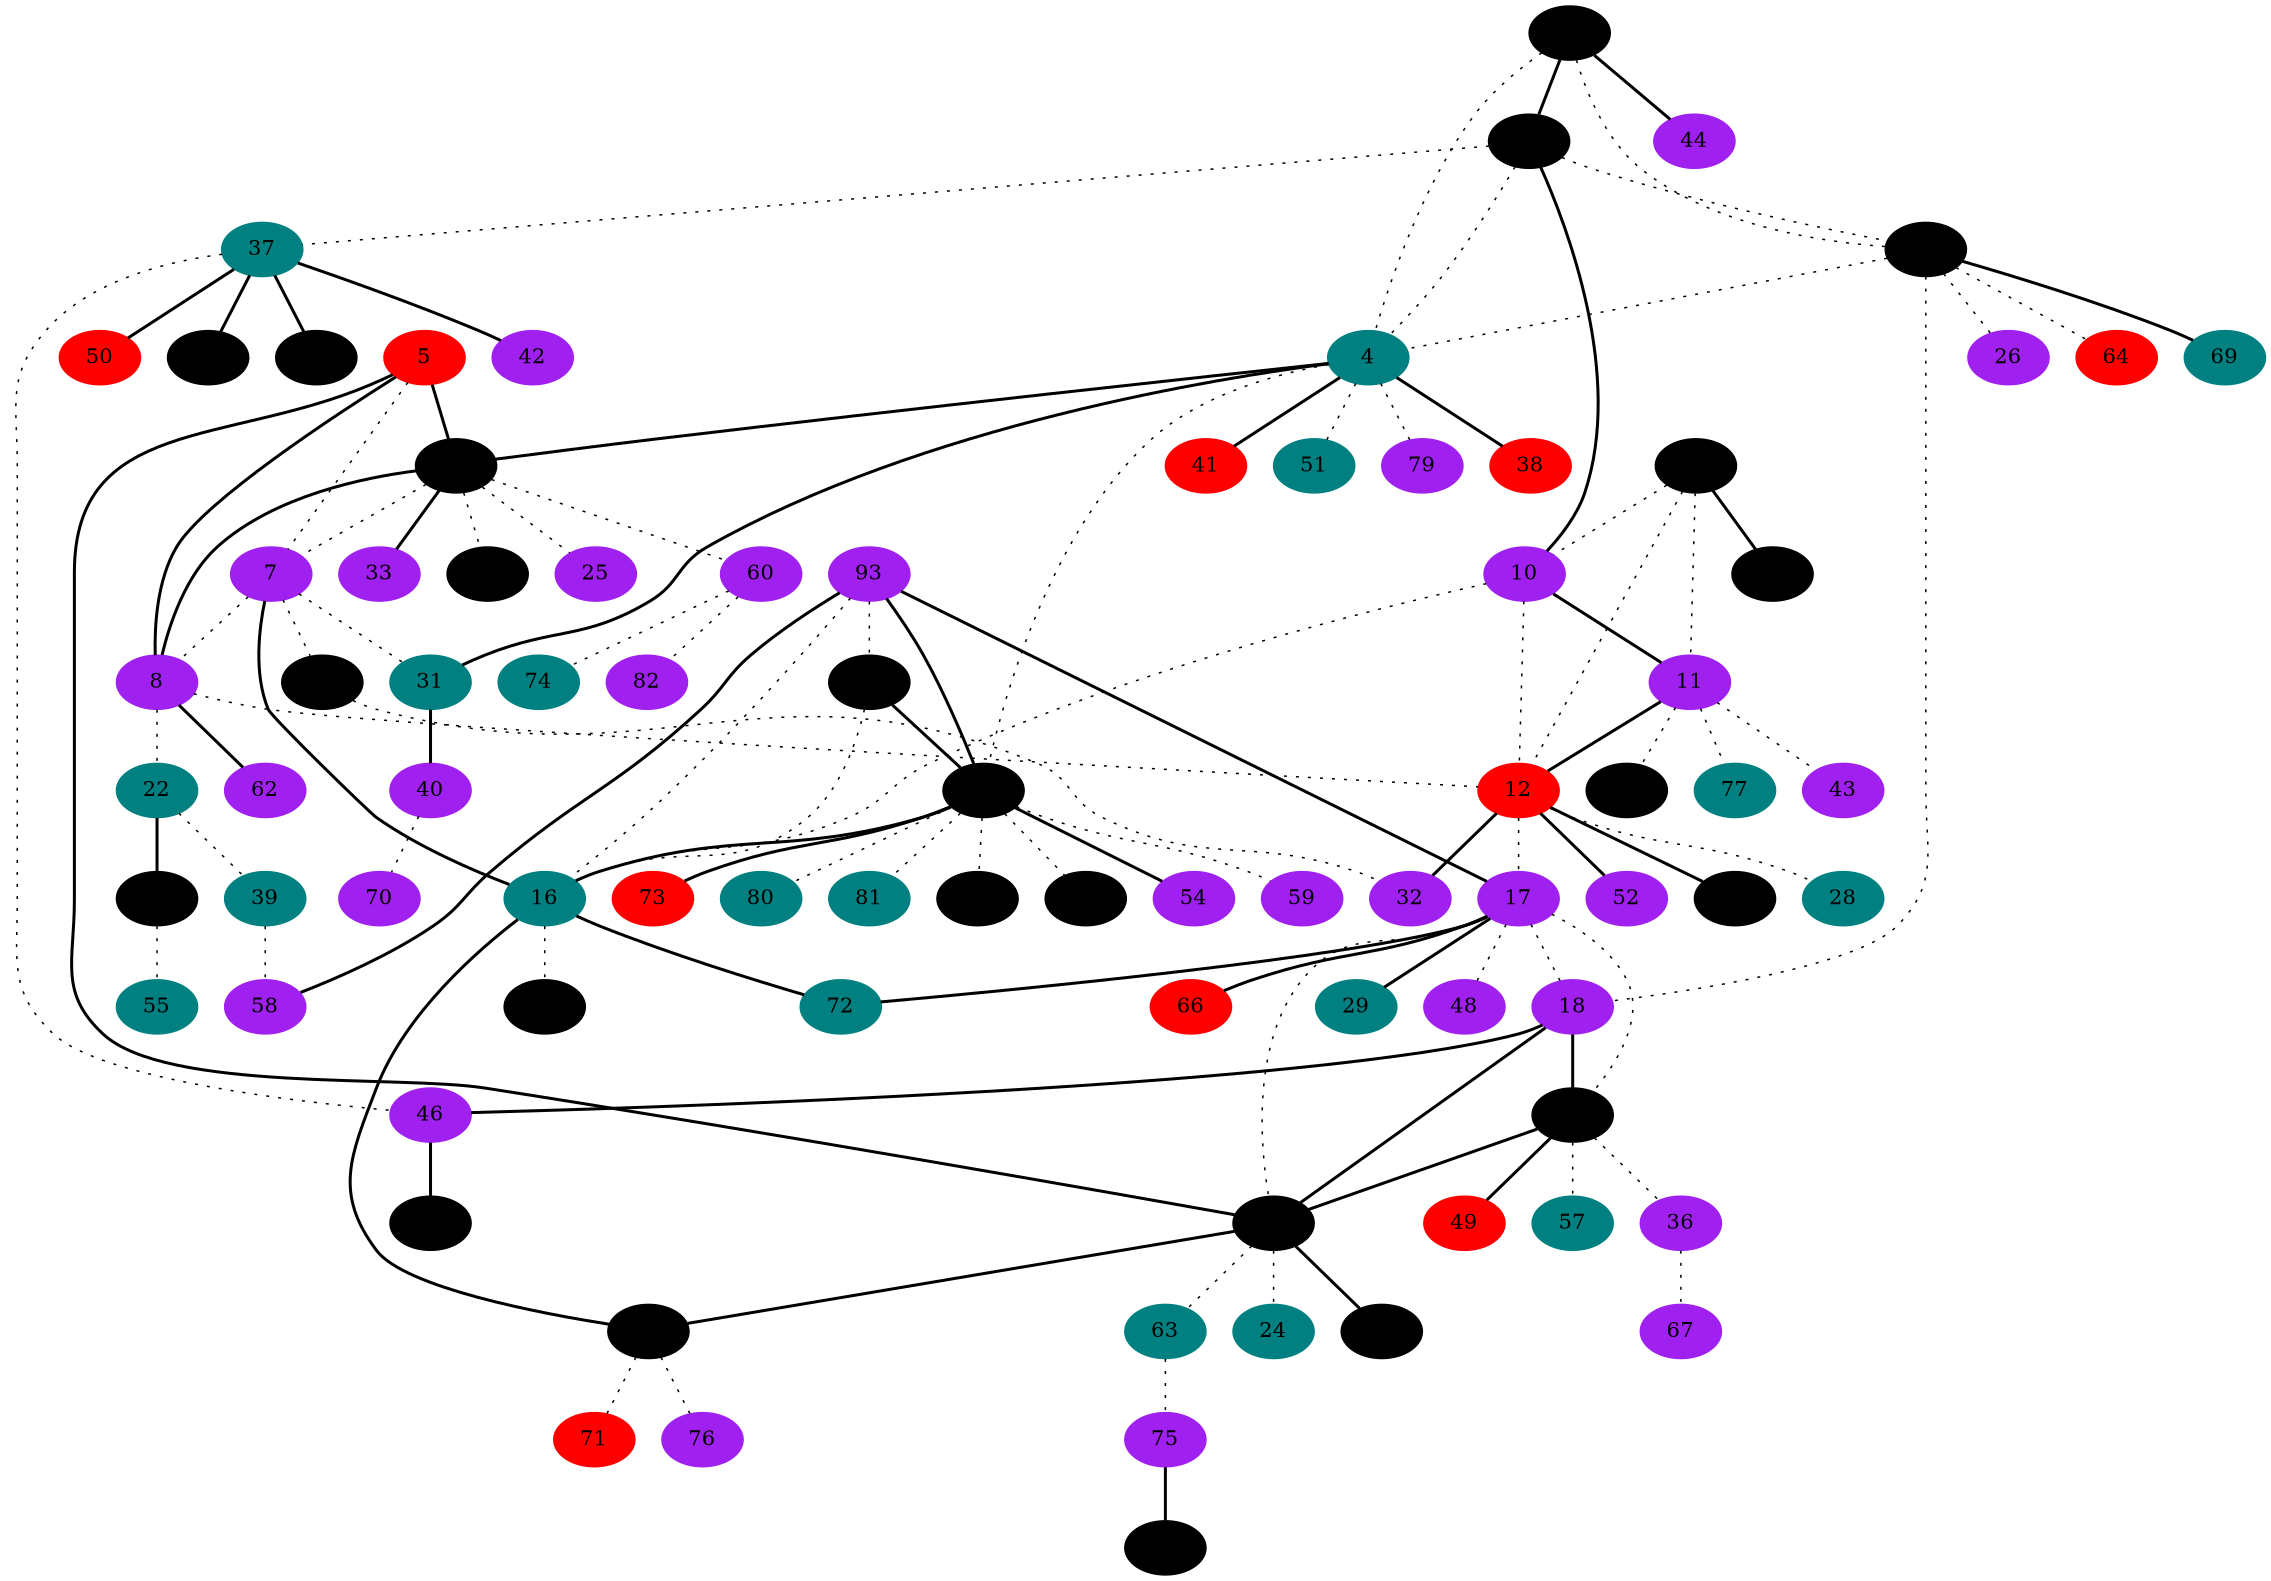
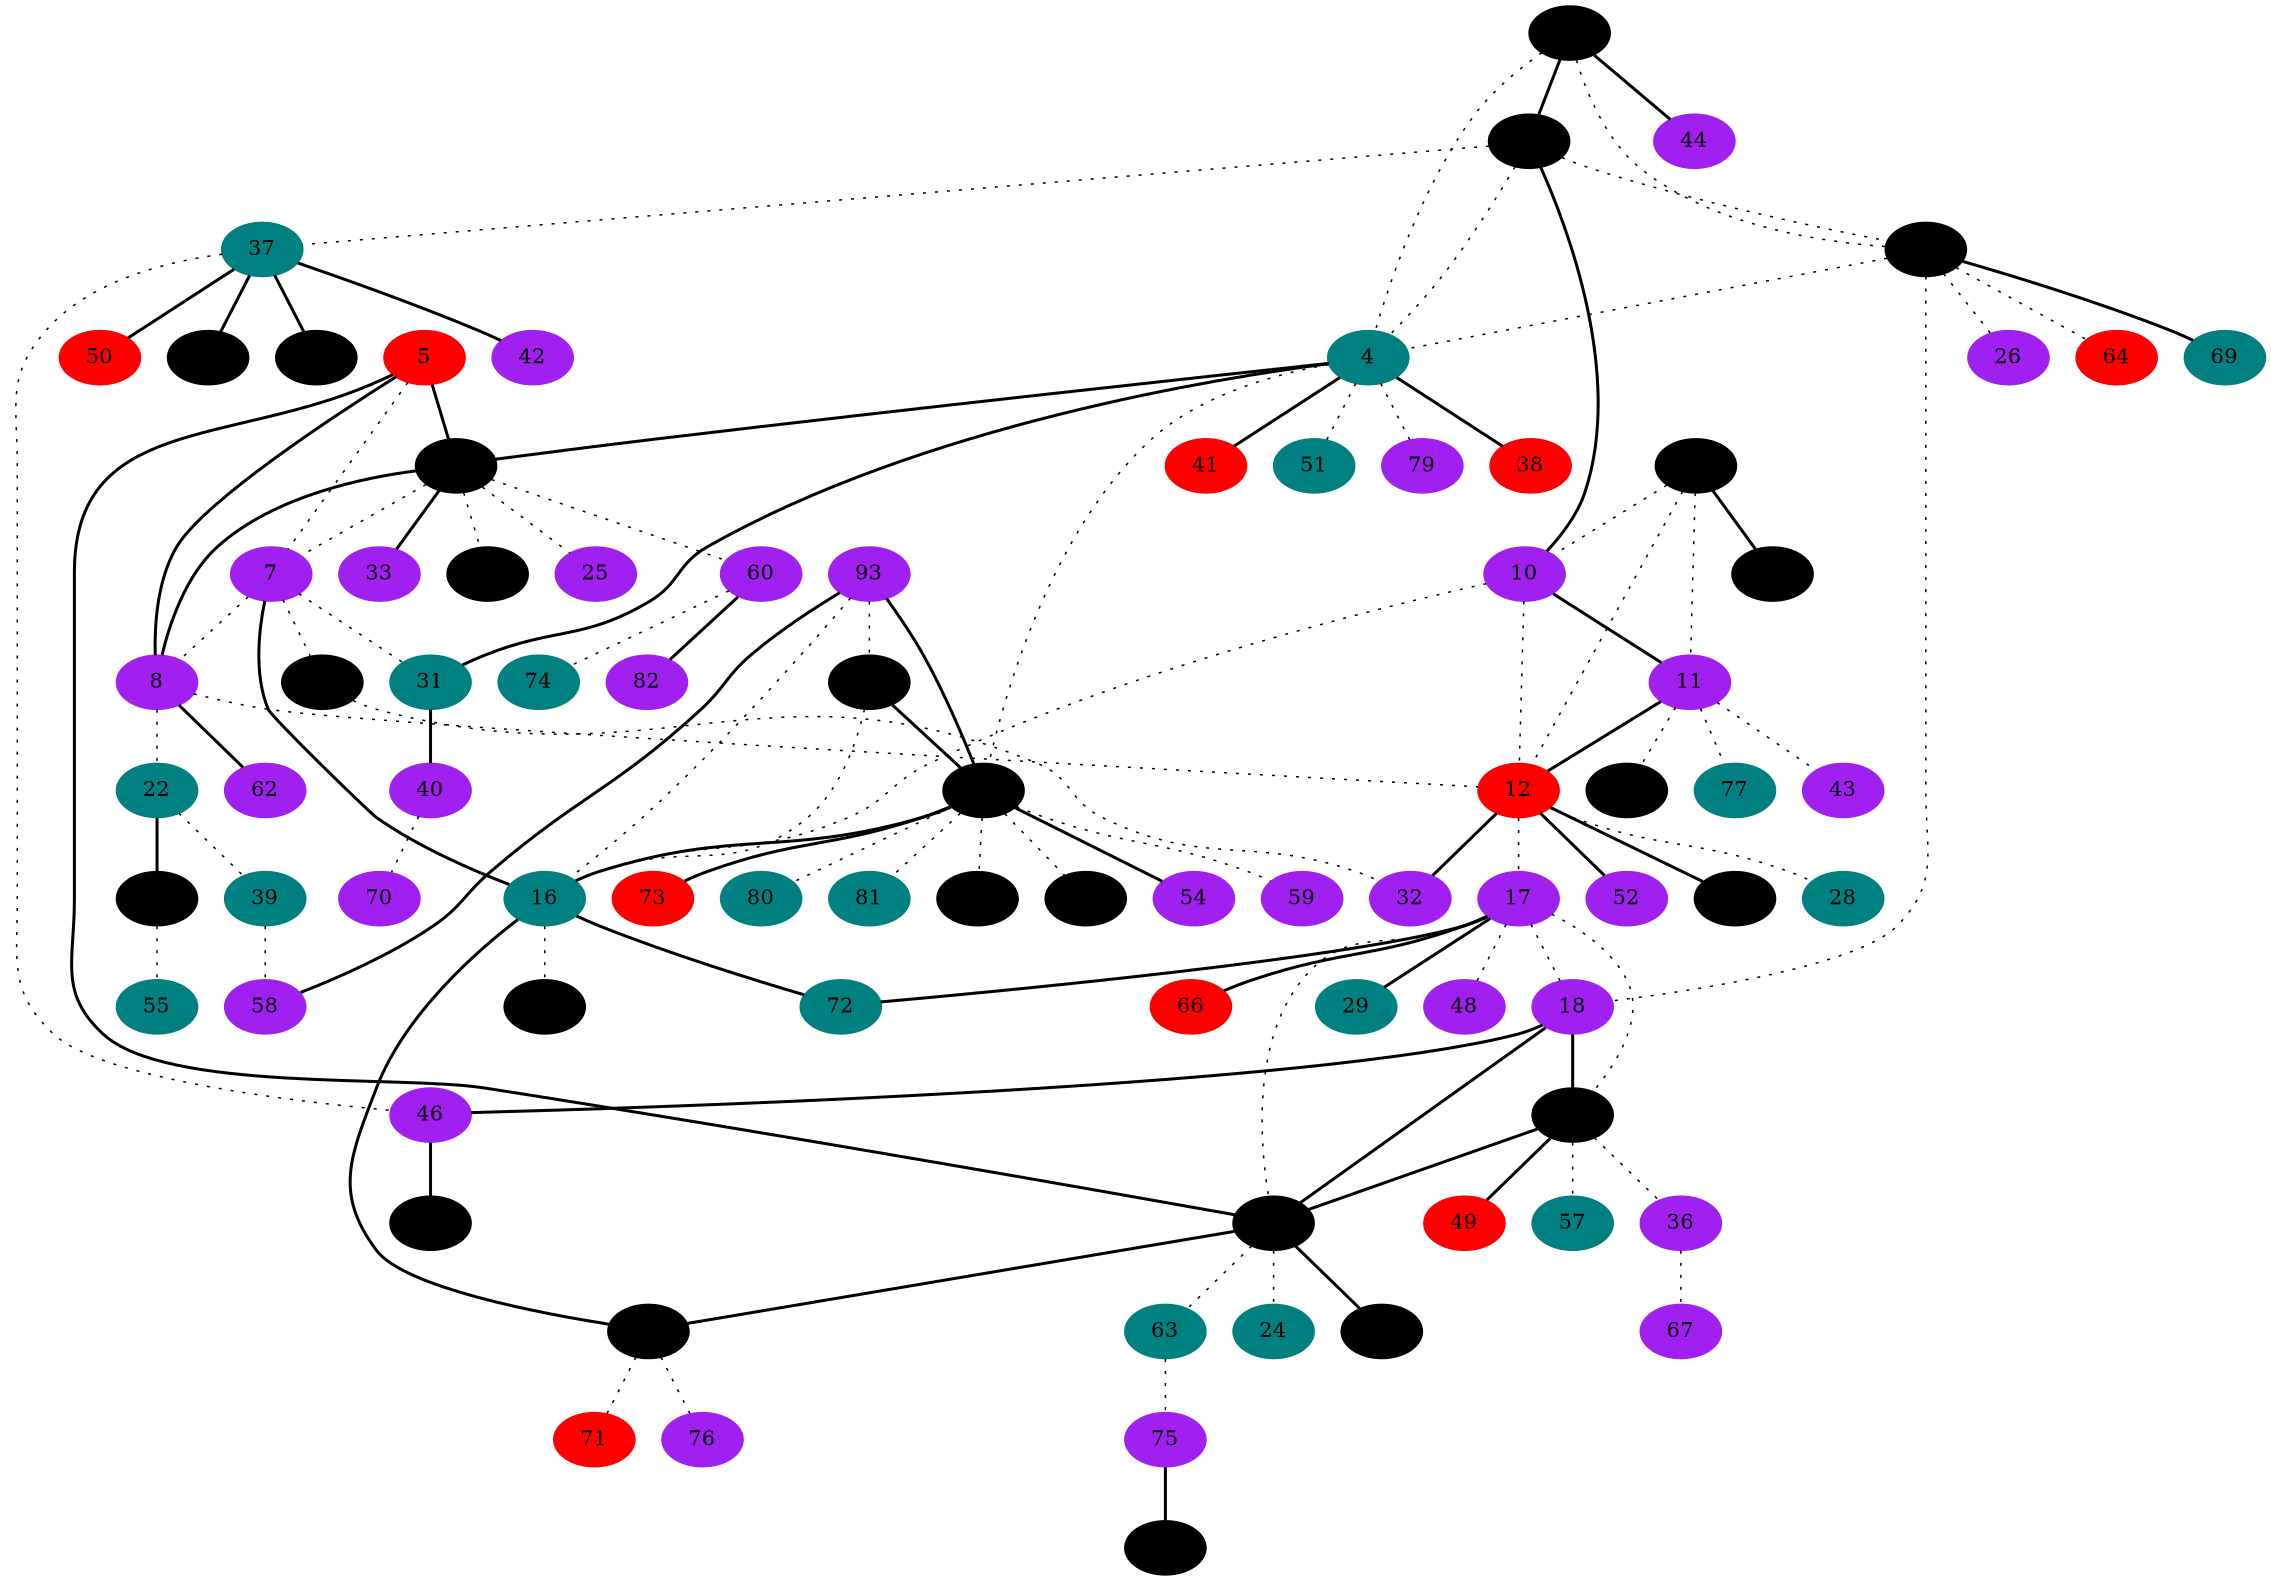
edge "60" -- "82": style dotted -> bold
edge "93" -- "17": removed
